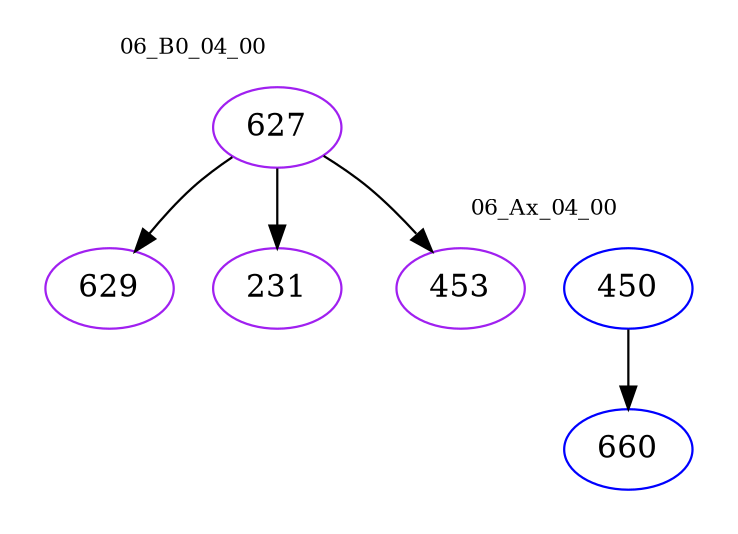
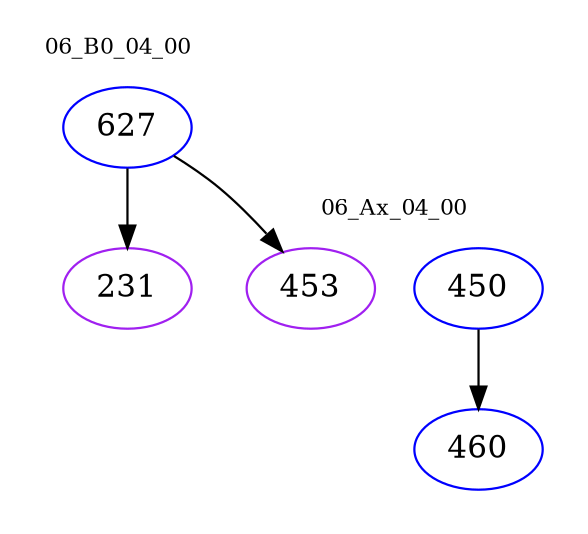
node "627": color purple -> blue
node "629": removed
node "660": label "660" -> "460"
